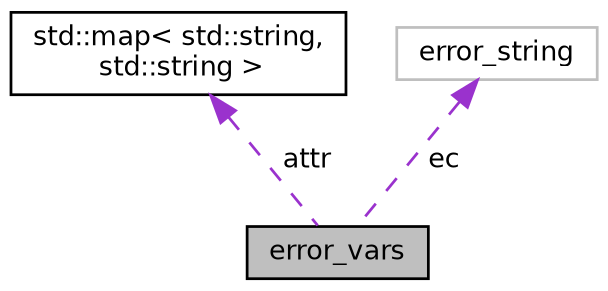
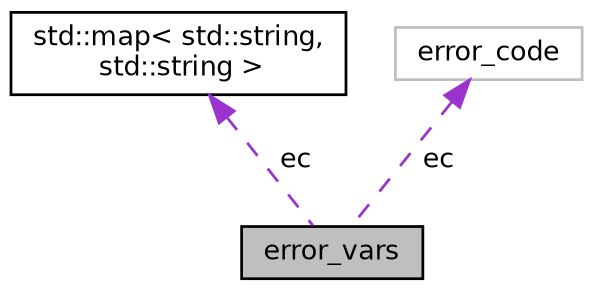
node "error_string": label "error_string" -> "error_code"
edge "error_vars" -> "std::map< std::string, std::string >": label " attr" -> " ec"
